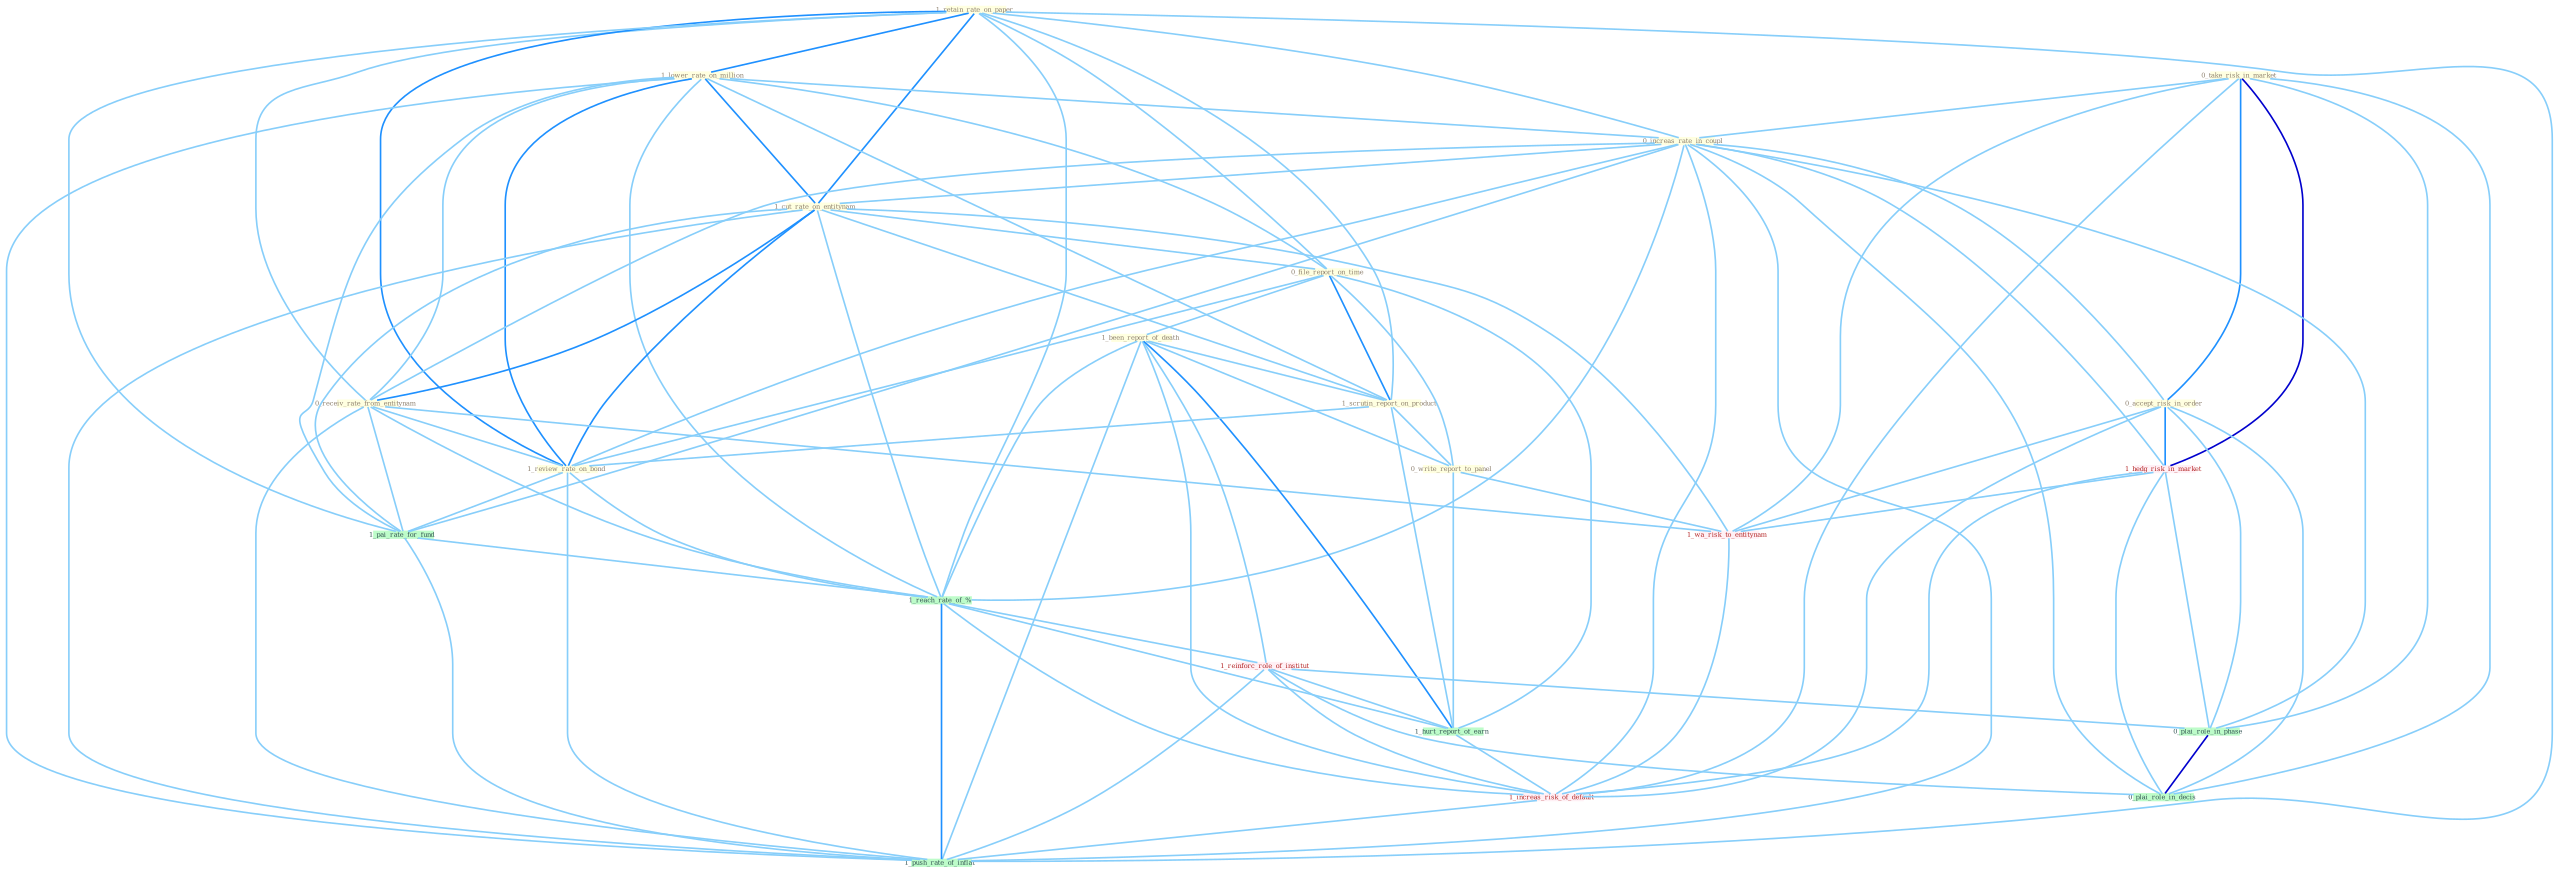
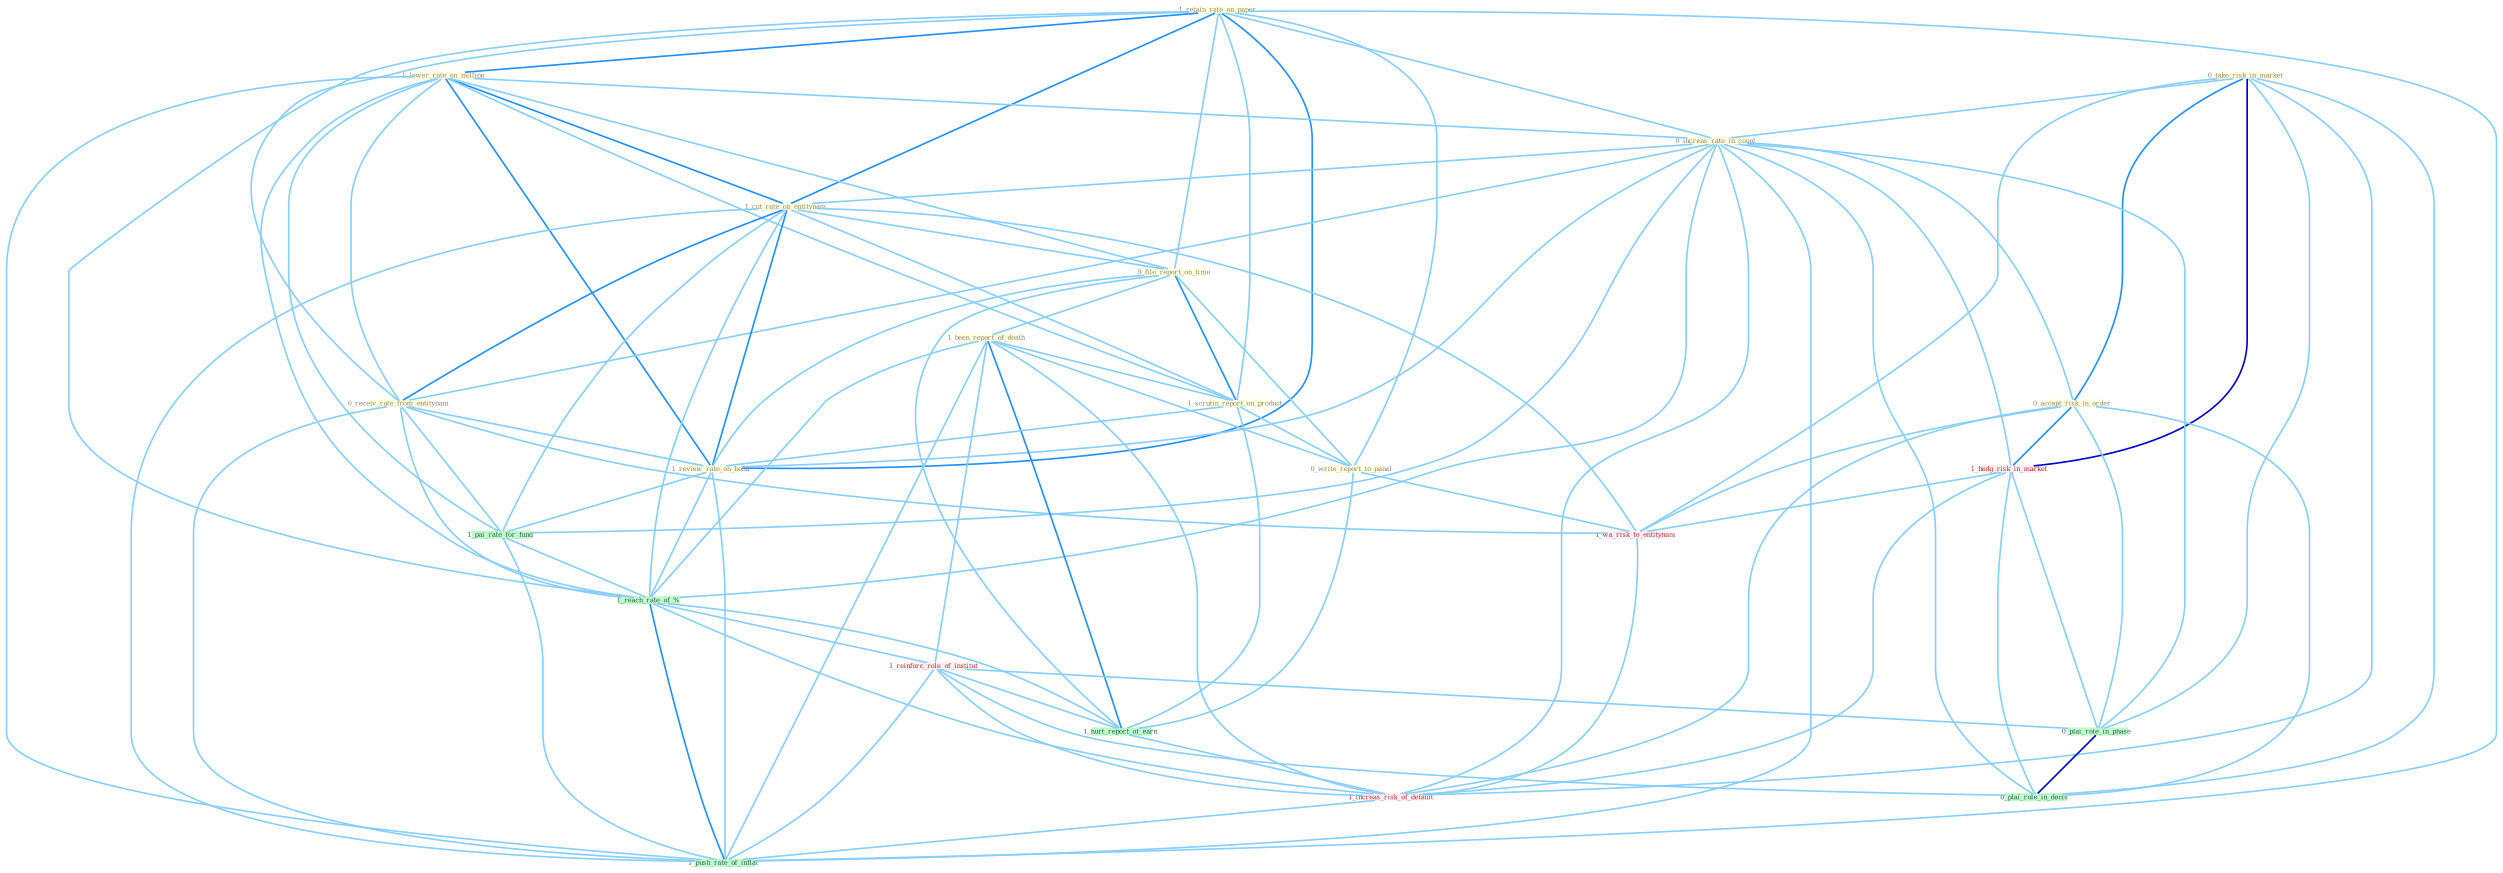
edge "1_retain_rate_on_paper" -- "1_pai_rate_for_fund": now "1_retain_rate_on_paper" -- "0_write_report_to_panel"
node "0_file_report_on_time": label "0_file_report_on_time" -> "9_file_report_on_time"
